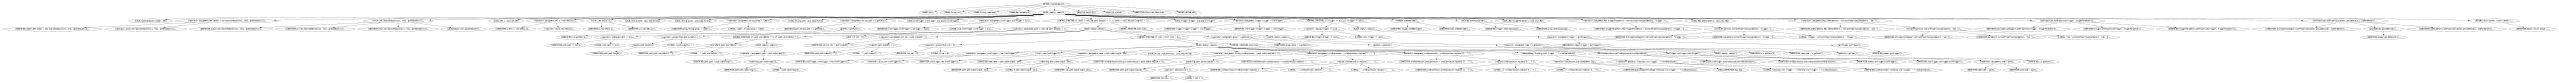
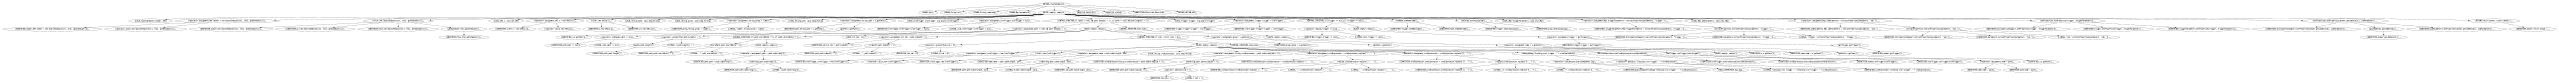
node "(IDENTIFIER,this,this.getScheduler())": added
